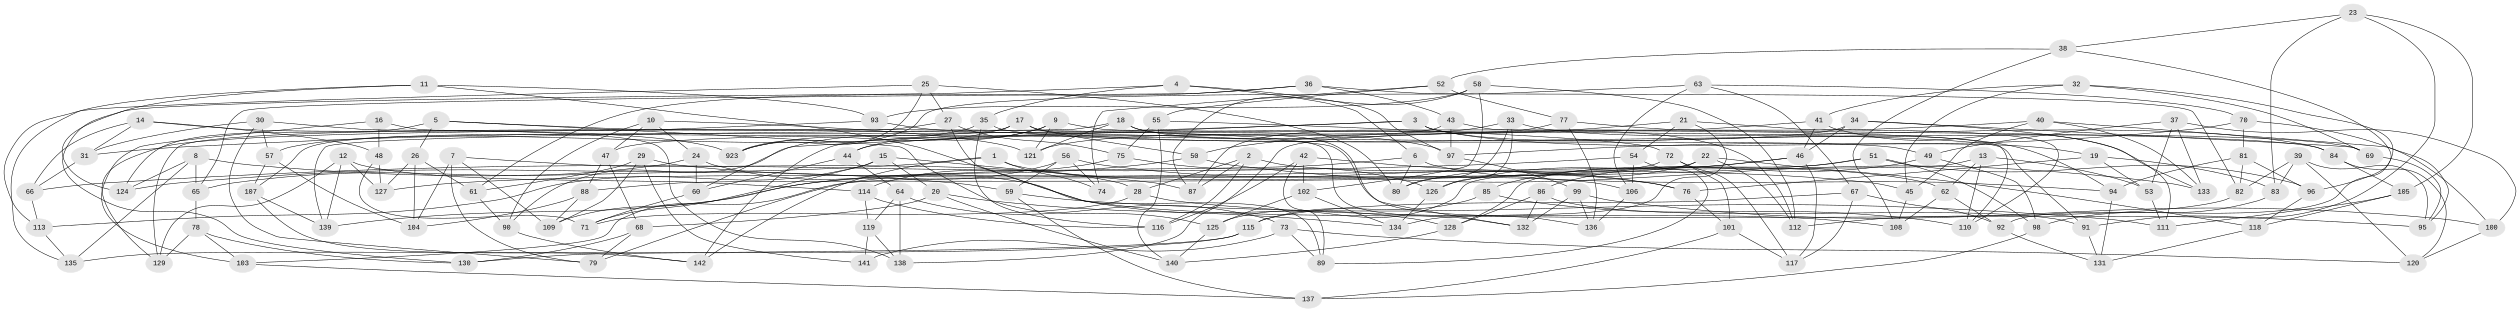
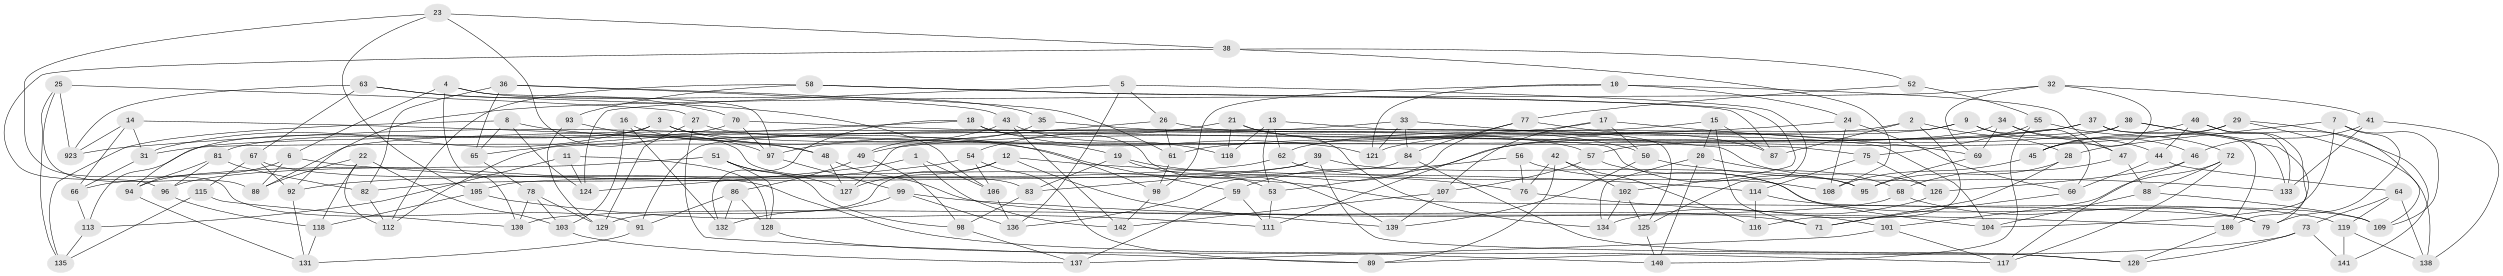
edge "11" -- "93": removed
node "74": removed
node "85": removed
edge "35" -- "116": removed
